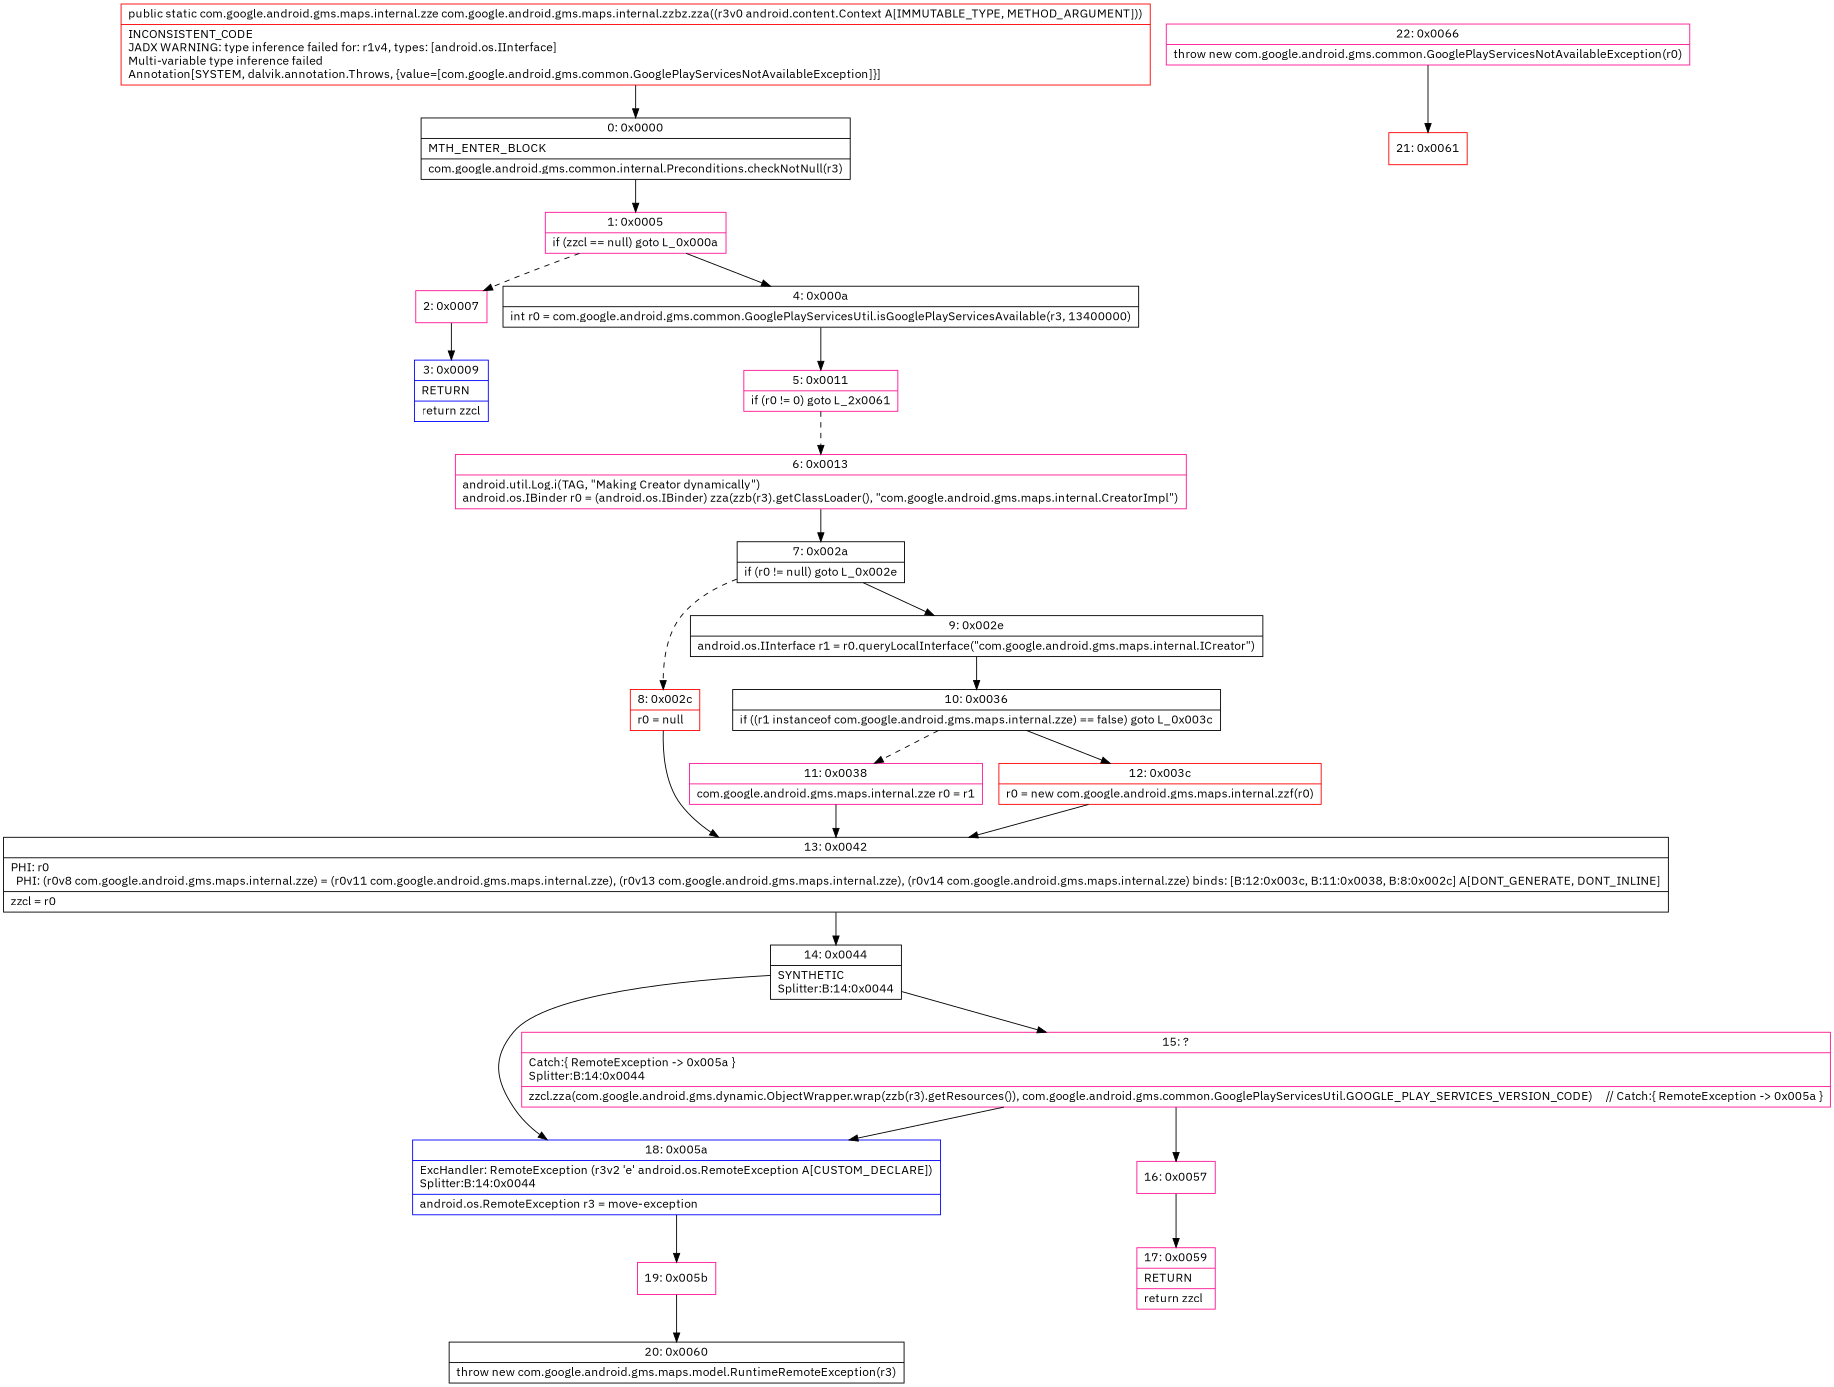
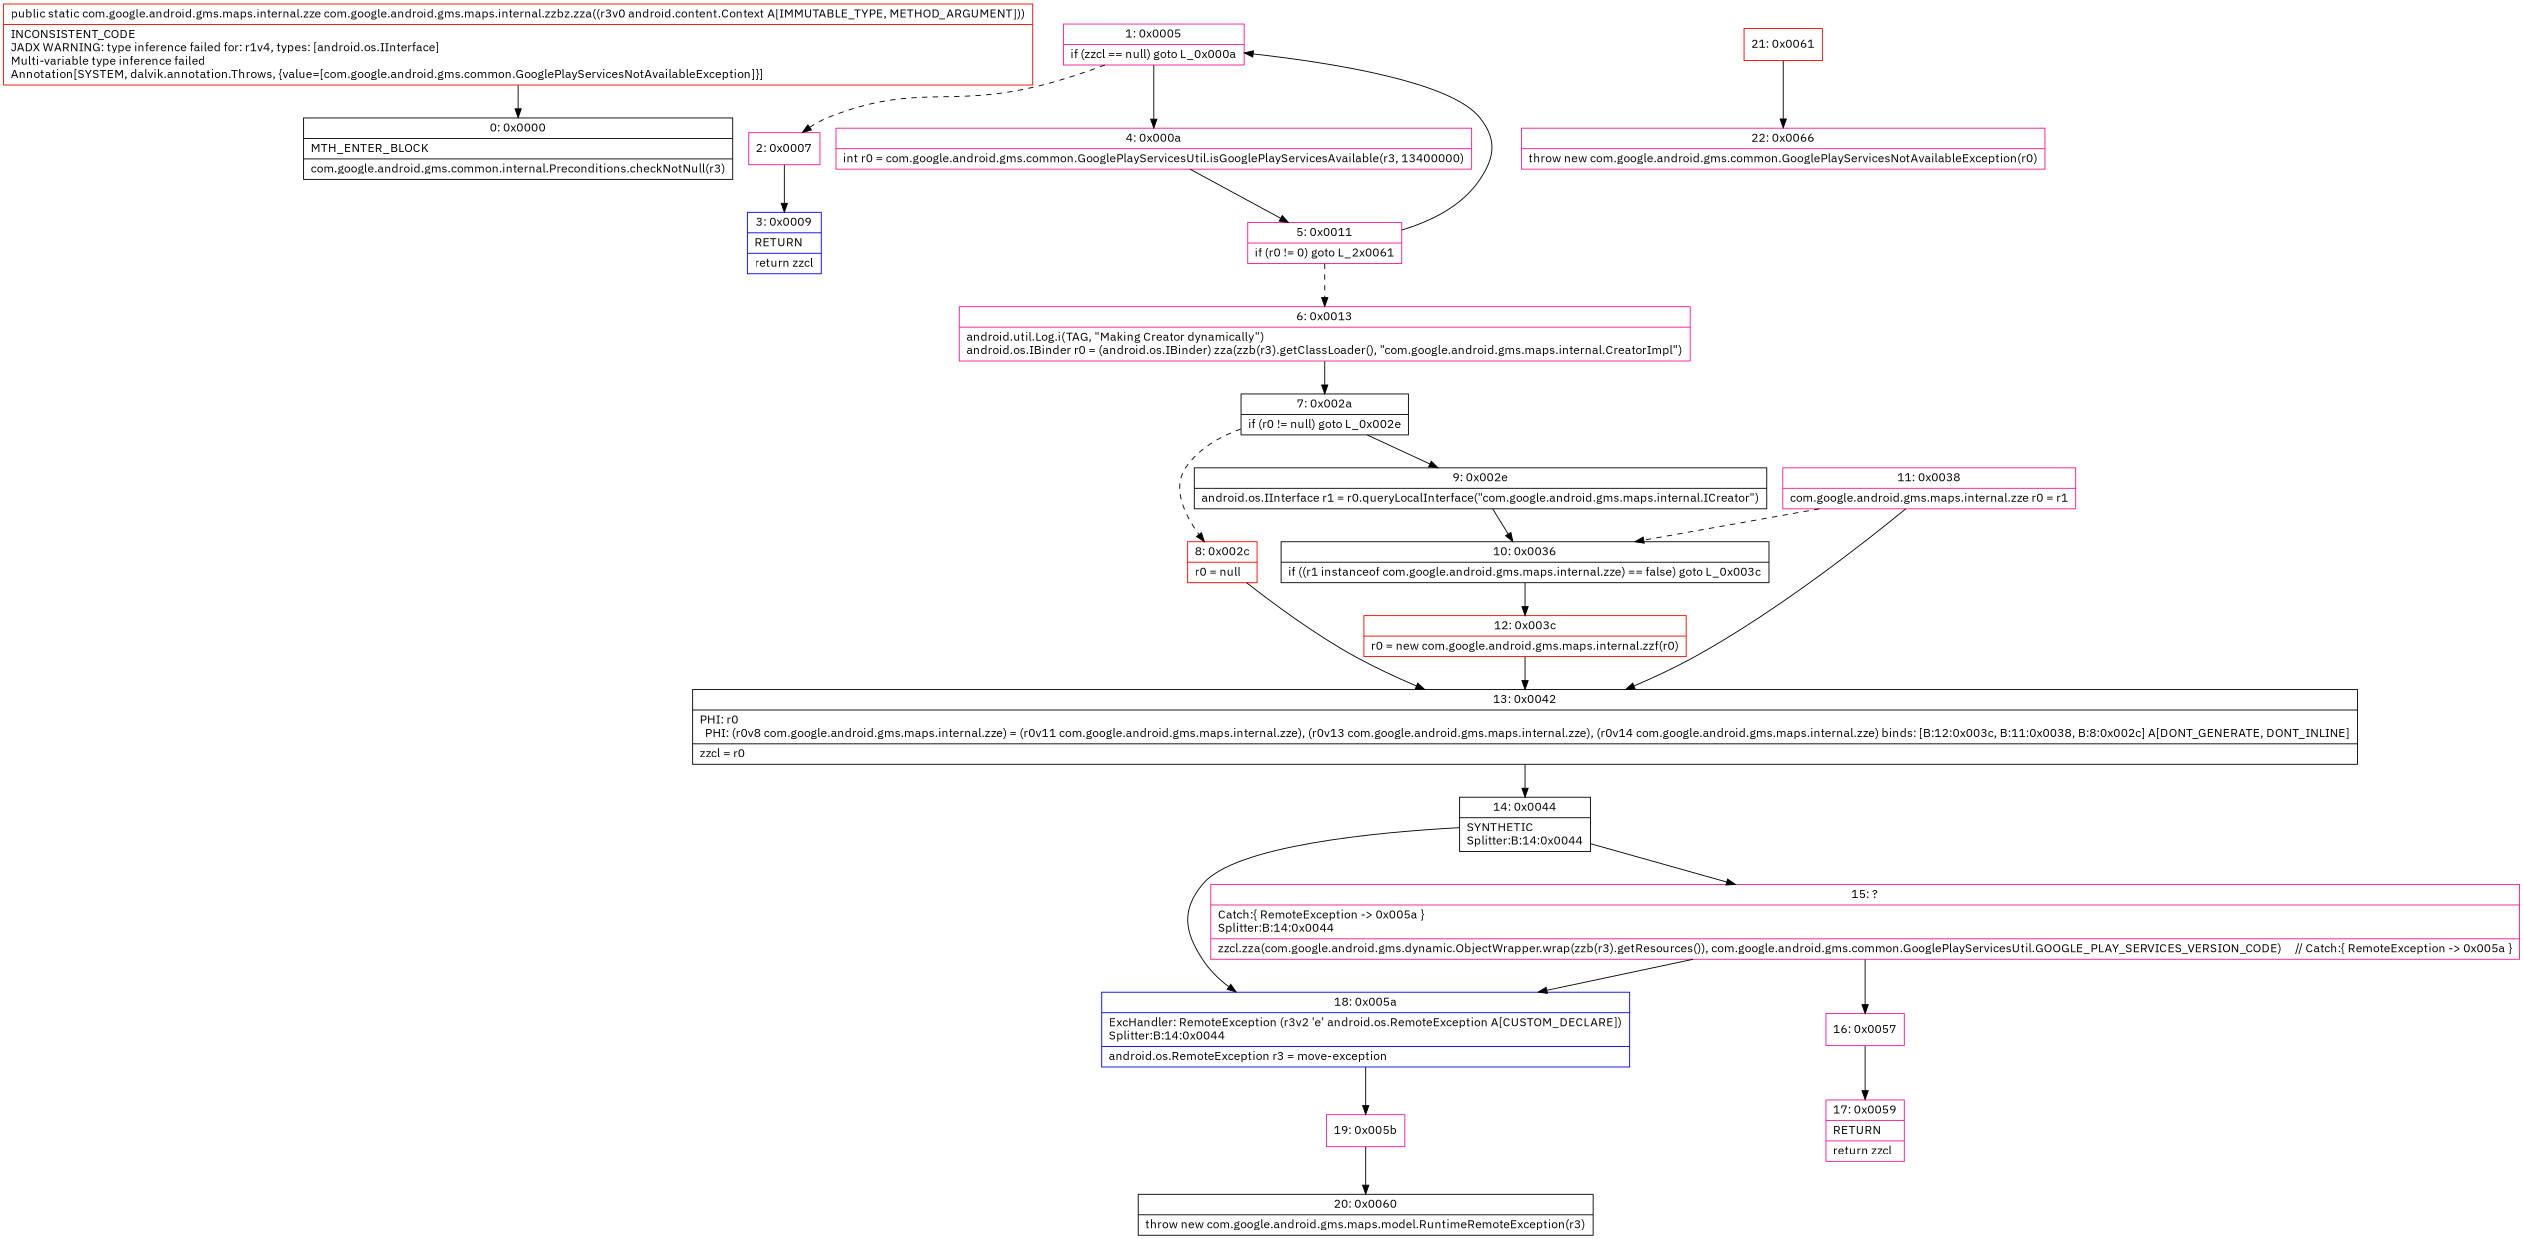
edge "22: 0x0066" -> "21: 0x0061": reversed
edge "0: 0x0000" -> "1: 0x0005": now "5: 0x0011" -> "1: 0x0005"
node "4: 0x000a": color black -> deeppink
edge "10: 0x0036" -> "11: 0x0038": reversed
